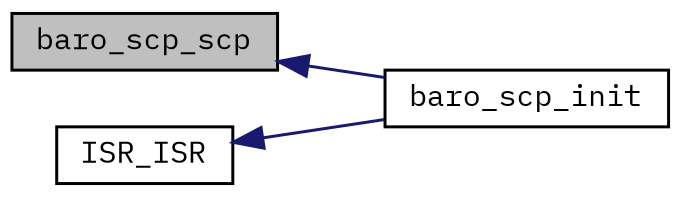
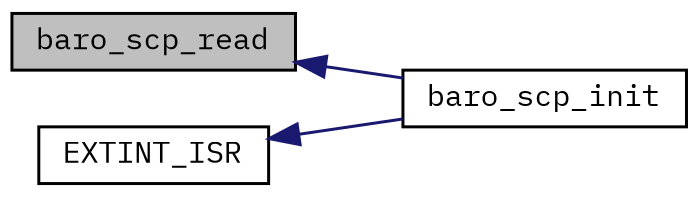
node "baro_scp_scp": label "baro_scp_scp" -> "baro_scp_read"
node "ISR_ISR": label "ISR_ISR" -> "EXTINT_ISR"
